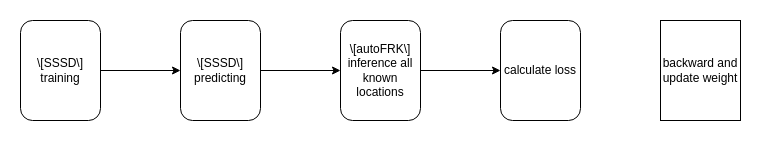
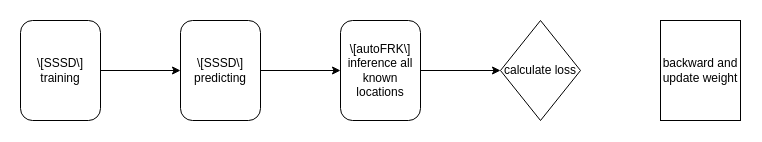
node "calculate loss": shape rounded rectangle -> diamond
